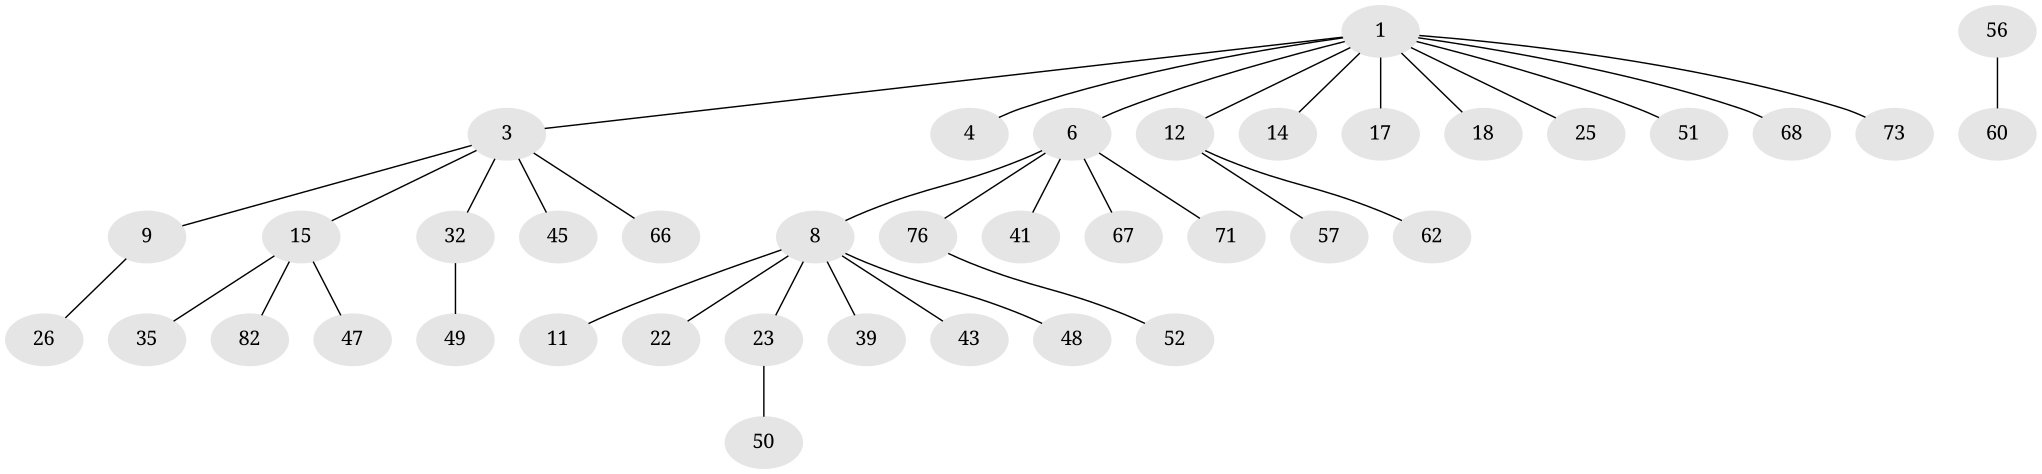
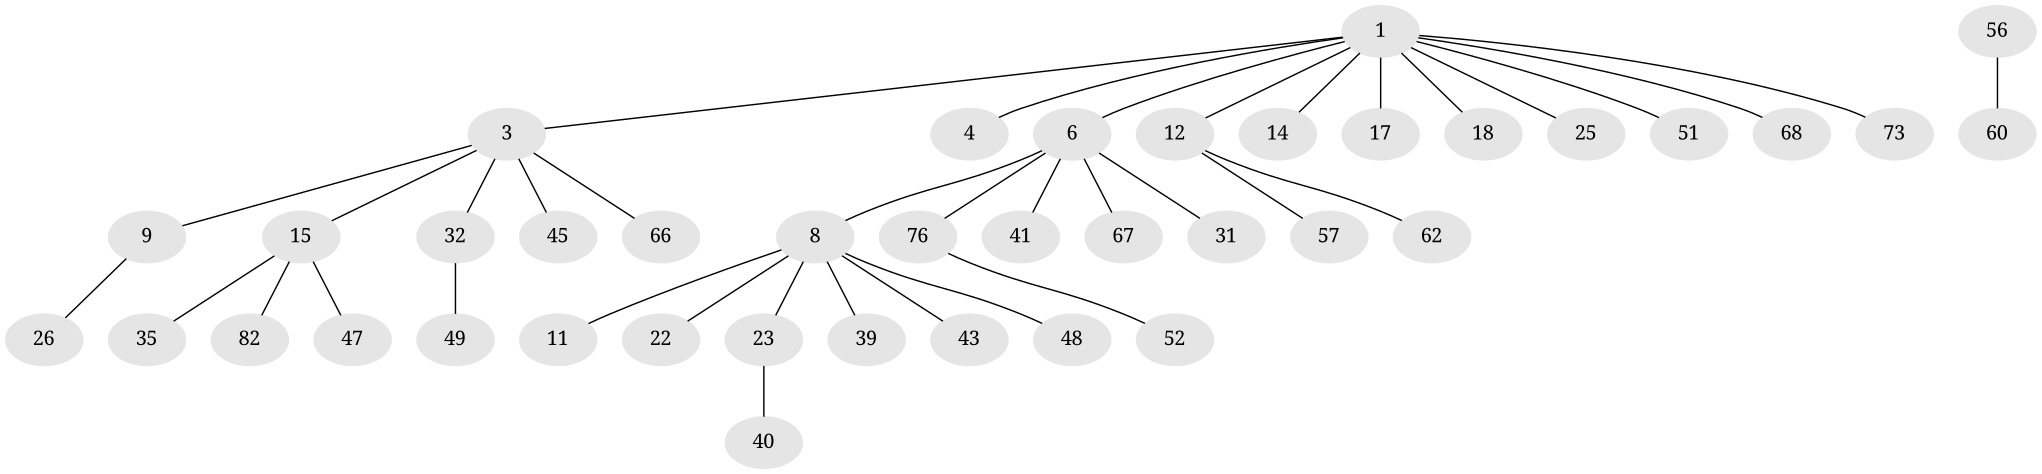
node "71": label "71" -> "31"
node "50": label "50" -> "40"
